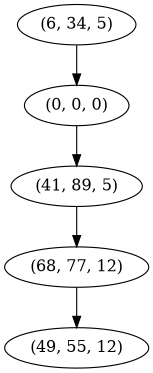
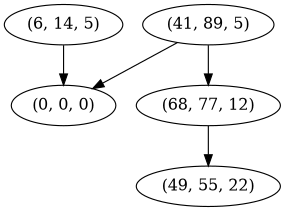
node "(6, 34, 5)": label "(6, 34, 5)" -> "(6, 14, 5)"
edge "(0, 0, 0)" -> "(41, 89, 5)": reversed
node "(49, 55, 12)": label "(49, 55, 12)" -> "(49, 55, 22)"
